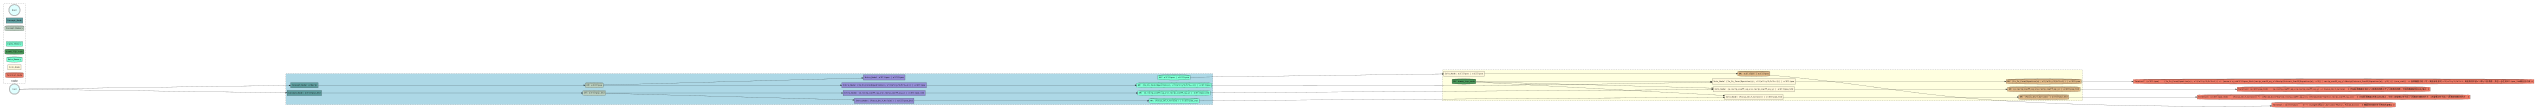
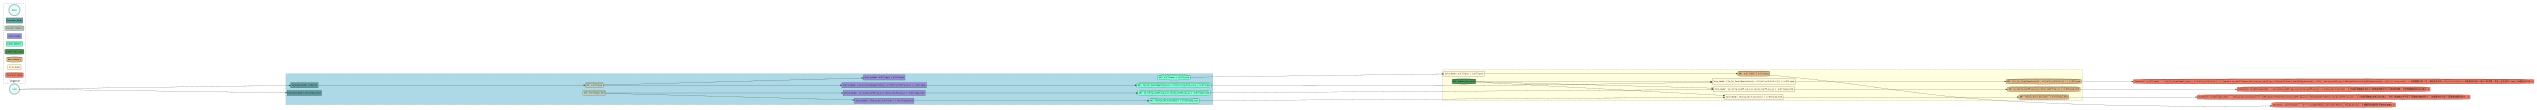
node "Intra_Node": added
node "Beta_Memory": fillcolor aquamarine -> burlywood
cluster "node": label "node" -> "legend"
edge "Concept_Node: e:Ellipse_Std" -> "CM: e:Ellipse_Std": removed
